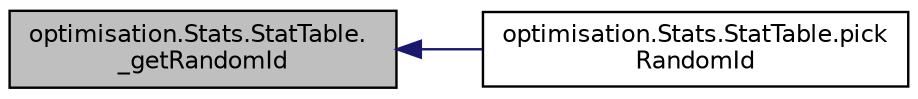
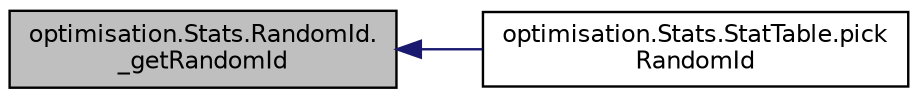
node "optimisation.Stats.StatTable. _getRandomId": label "optimisation.Stats.StatTable. _getRandomId" -> "optimisation.Stats.RandomId. _getRandomId"
